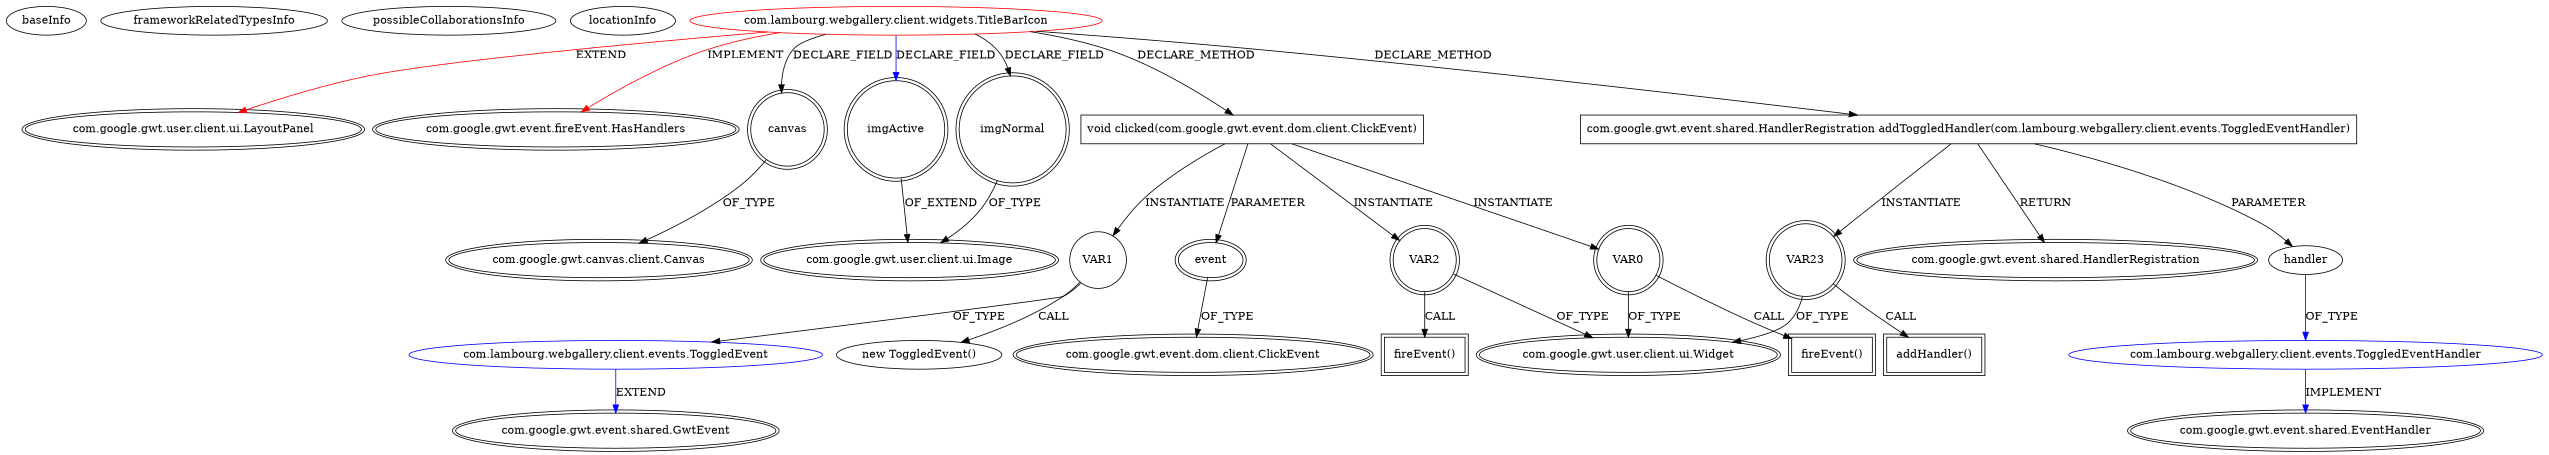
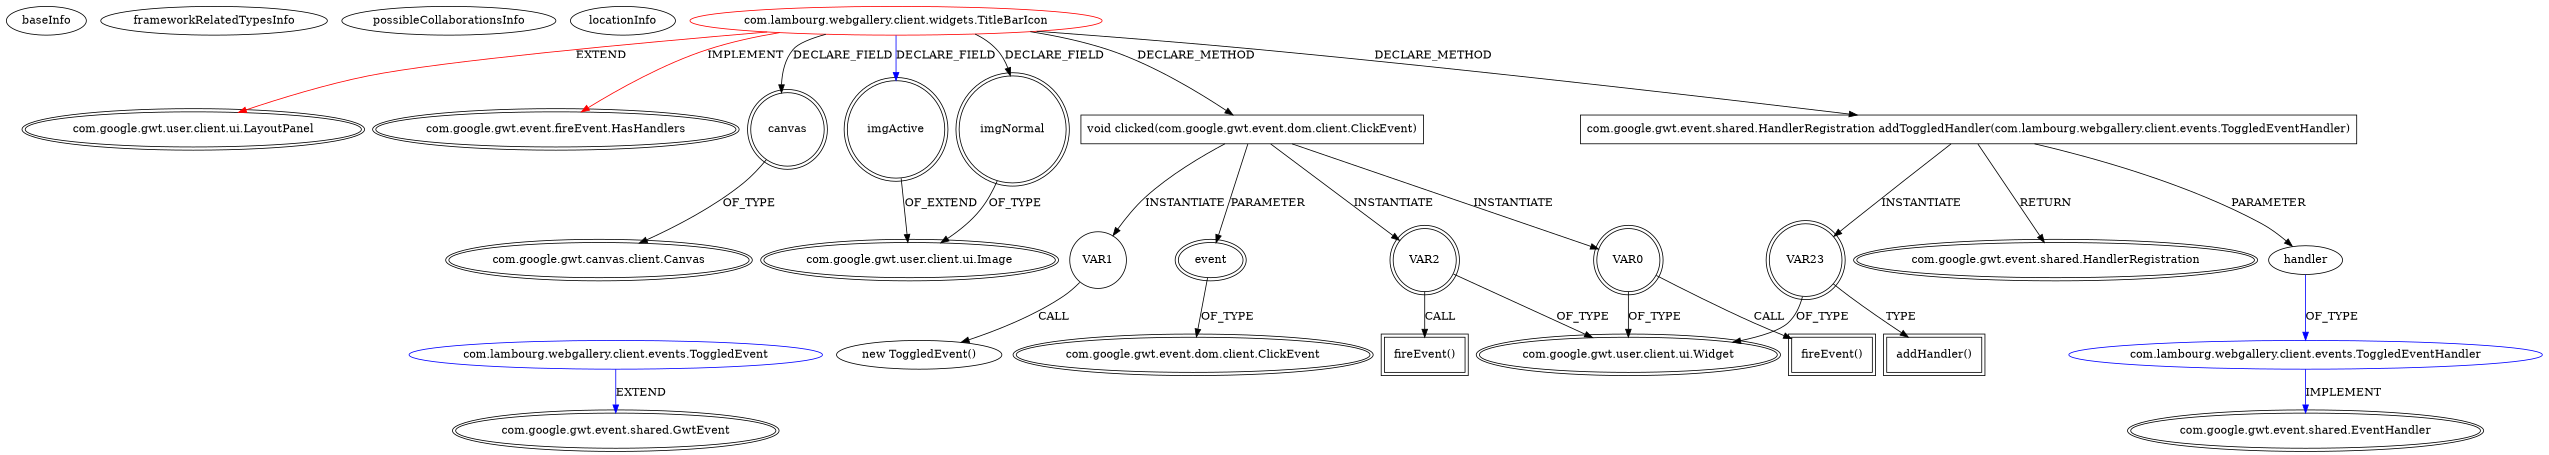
edge "VAR23" -> "addHandler()": label "CALL" -> "TYPE"
edge "VAR1" -> "com.lambourg.webgallery.client.events.ToggledEvent": removed, label "OF_TYPE"
